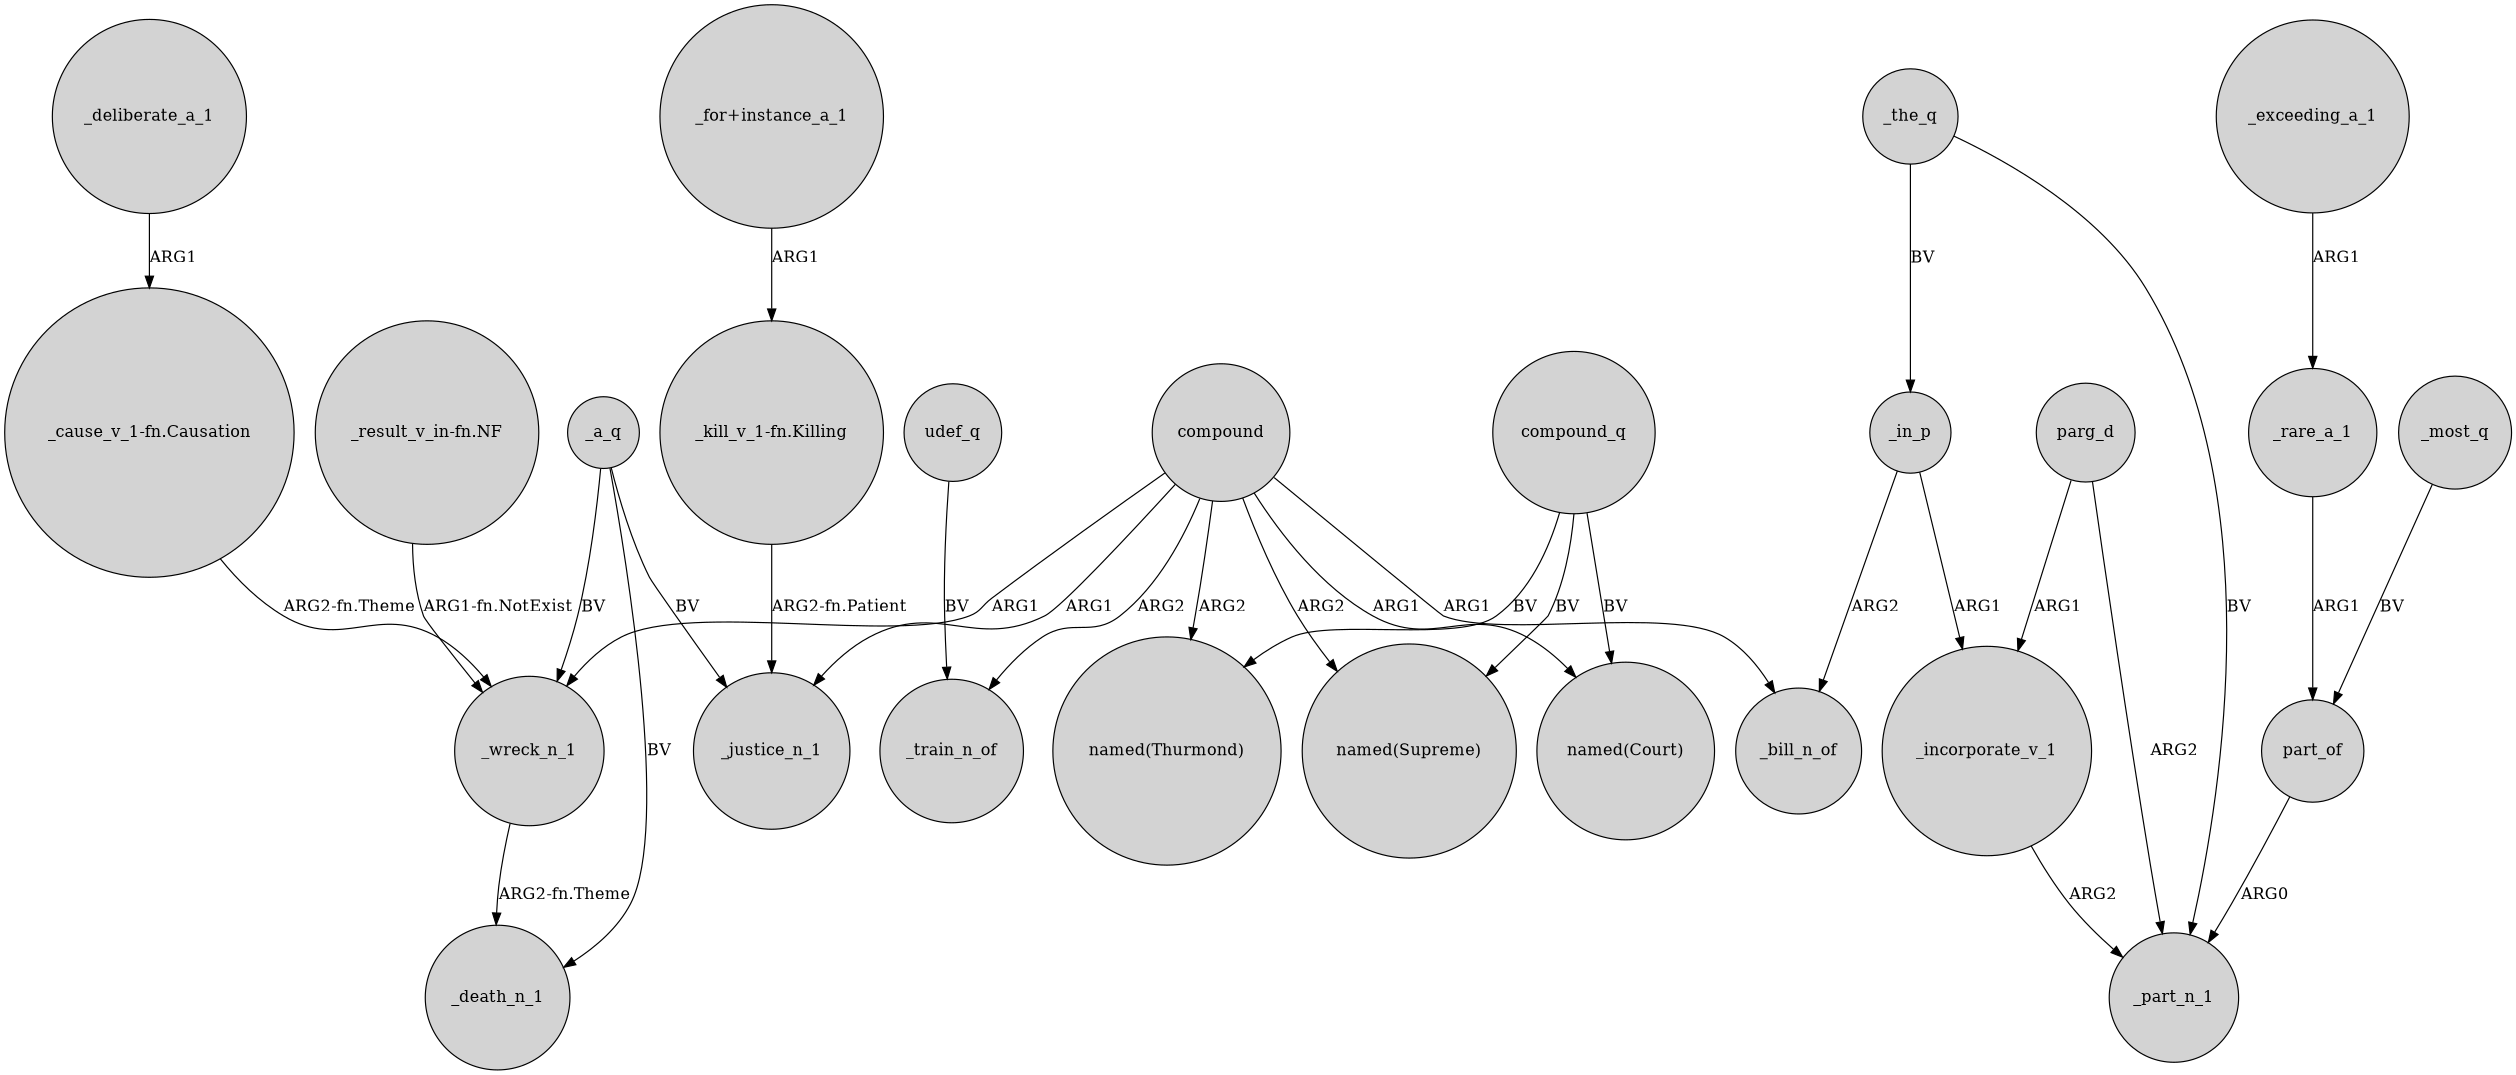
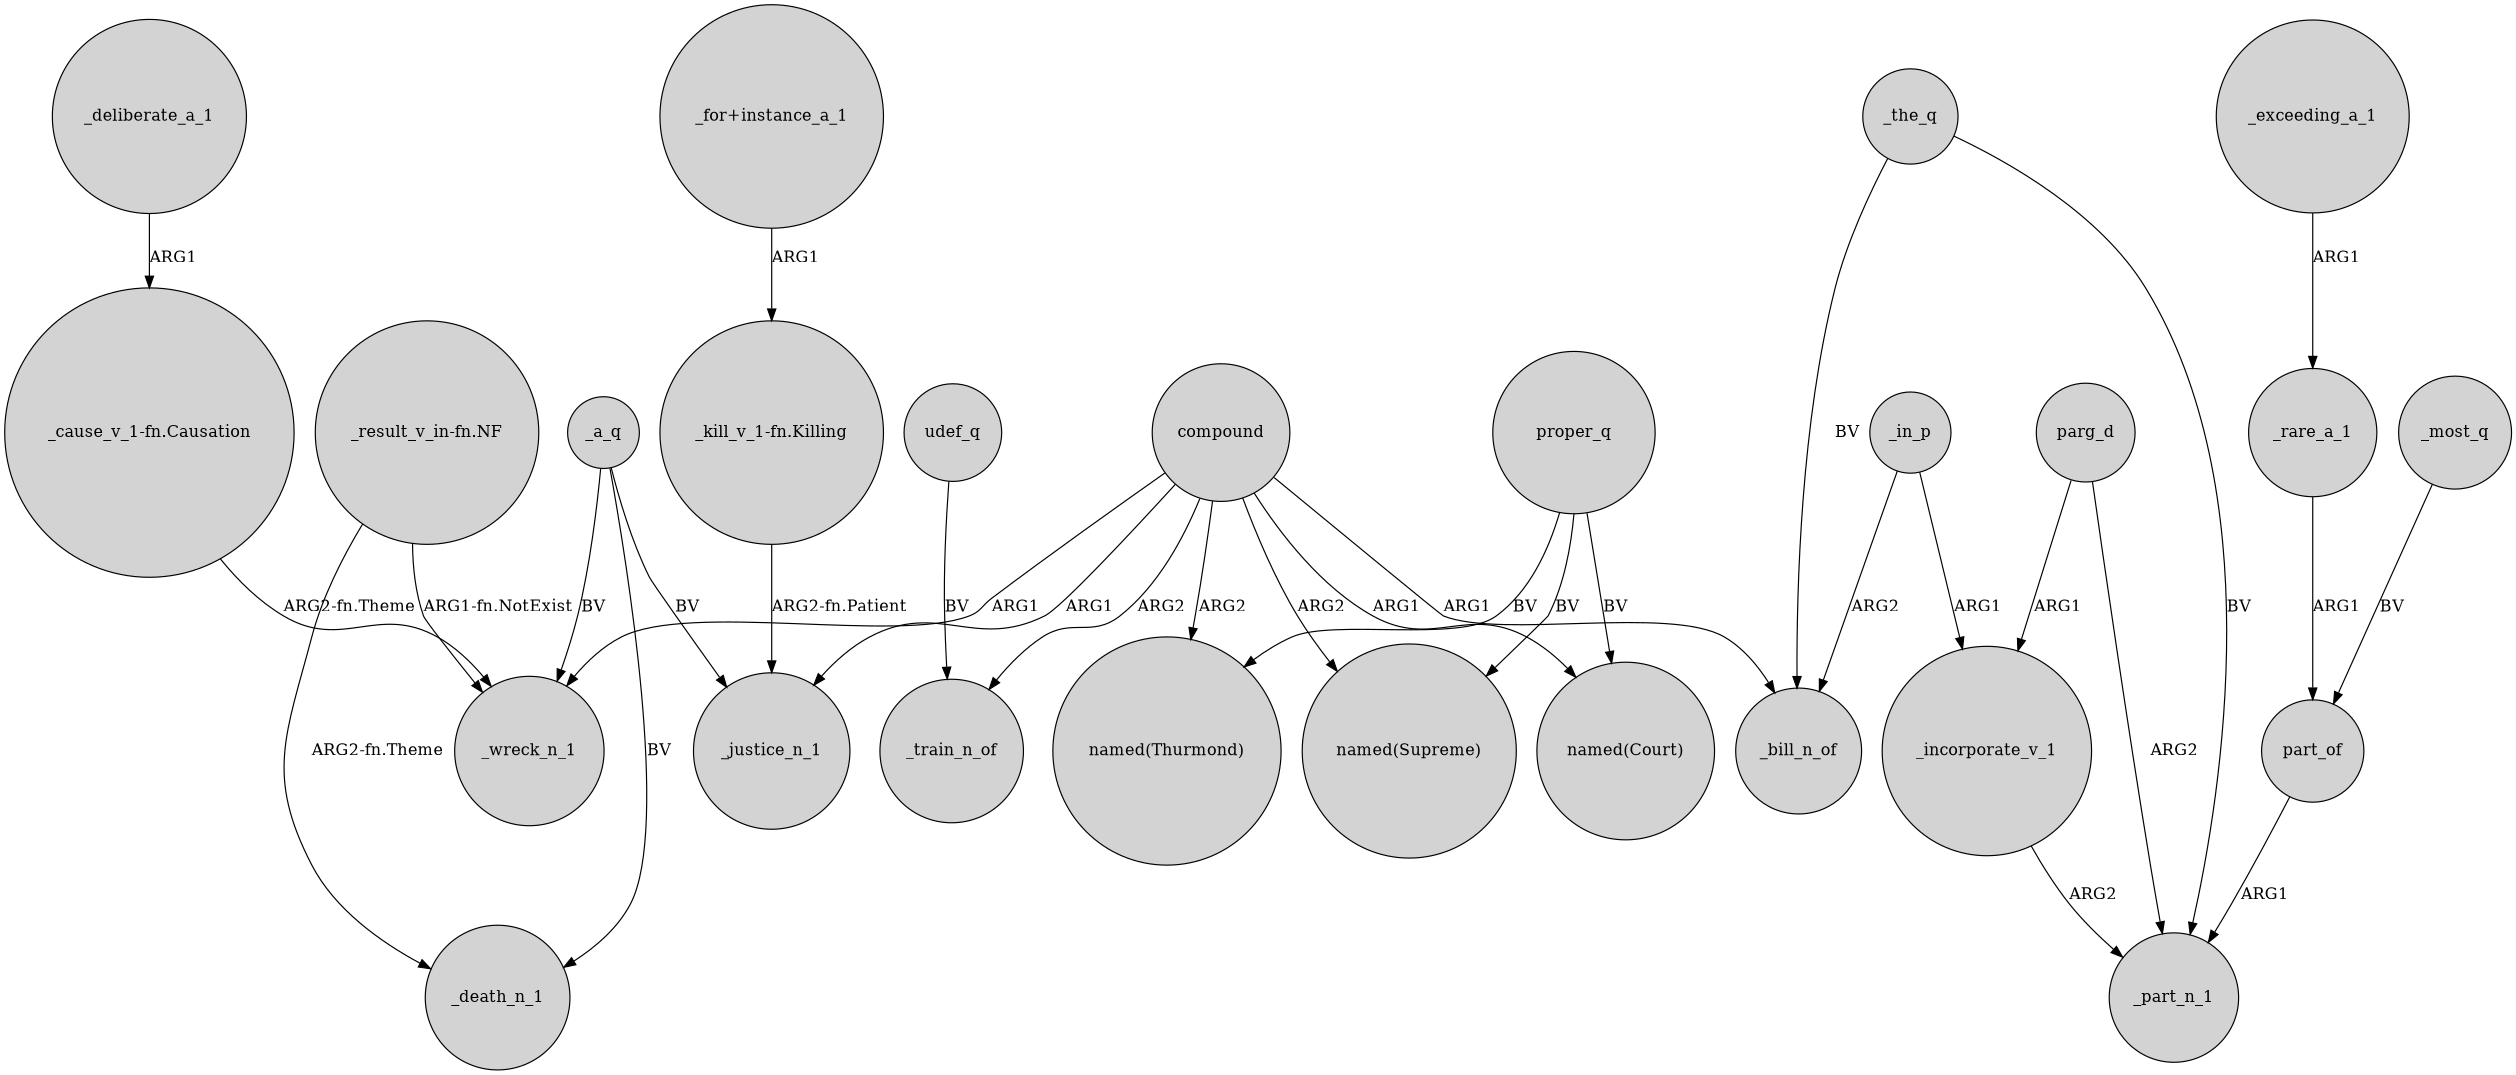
edge "_the_q" -> "_in_p": now "_the_q" -> "_bill_n_of"
node "compound_q": label "compound_q" -> "proper_q"
edge "_wreck_n_1" -> "_death_n_1": now "_result_v_in-fn.NF" -> "_death_n_1"
edge "part_of" -> "_part_n_1": label "ARG0" -> "ARG1"
